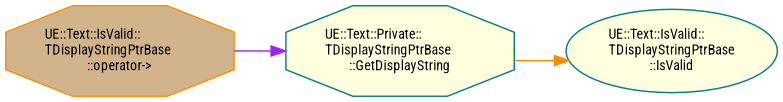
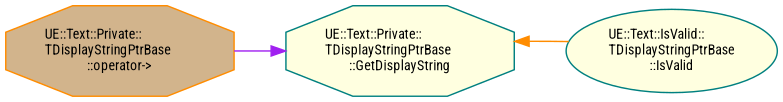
node "UE::Text::IsValid:: TDisplayStringPtrBase ::operator->": label "UE::Text::IsValid:: TDisplayStringPtrBase ::operator->" -> "UE::Text::Private:: TDisplayStringPtrBase ::operator->"
edge "UE::Text::Private:: TDisplayStringPtrBase ::GetDisplayString" -> "UE::Text::IsValid:: TDisplayStringPtrBase ::IsValid": reversed
